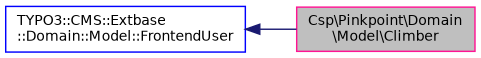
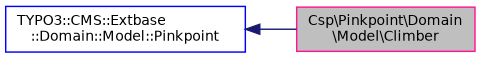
node "TYPO3::CMS::Extbase ::Domain::Model::FrontendUser": label "TYPO3::CMS::Extbase ::Domain::Model::FrontendUser" -> "TYPO3::CMS::Extbase ::Domain::Model::Pinkpoint"
